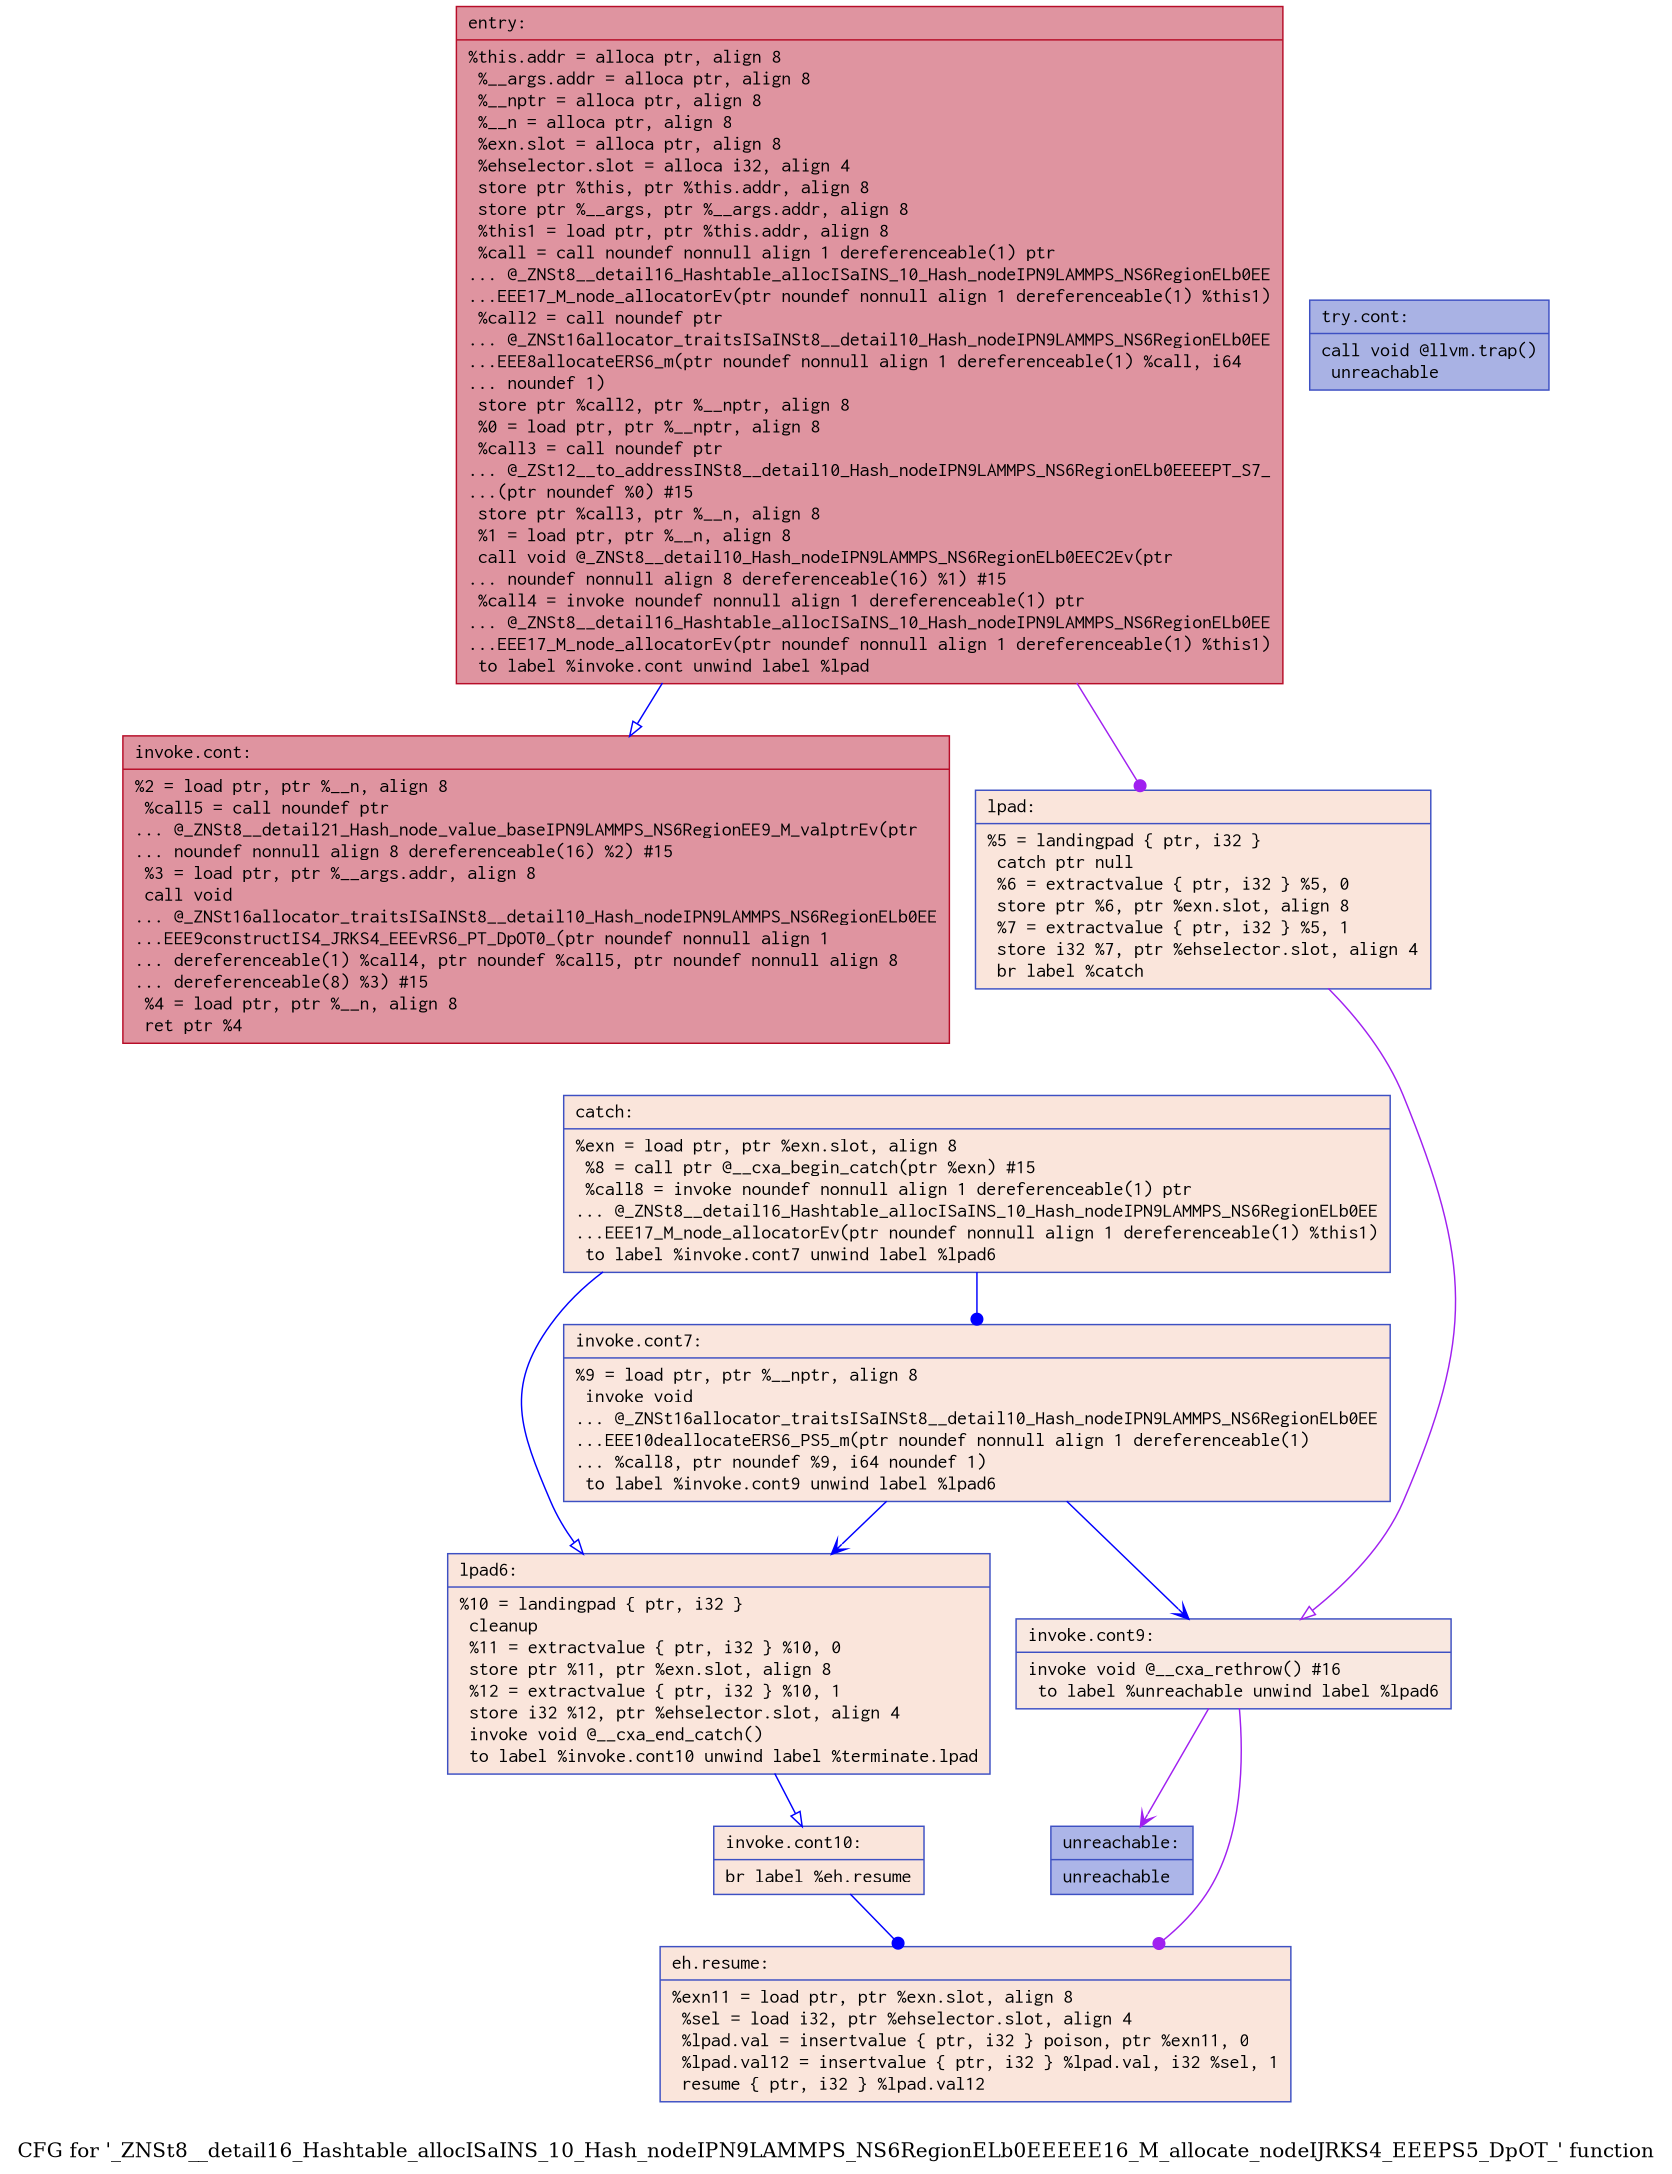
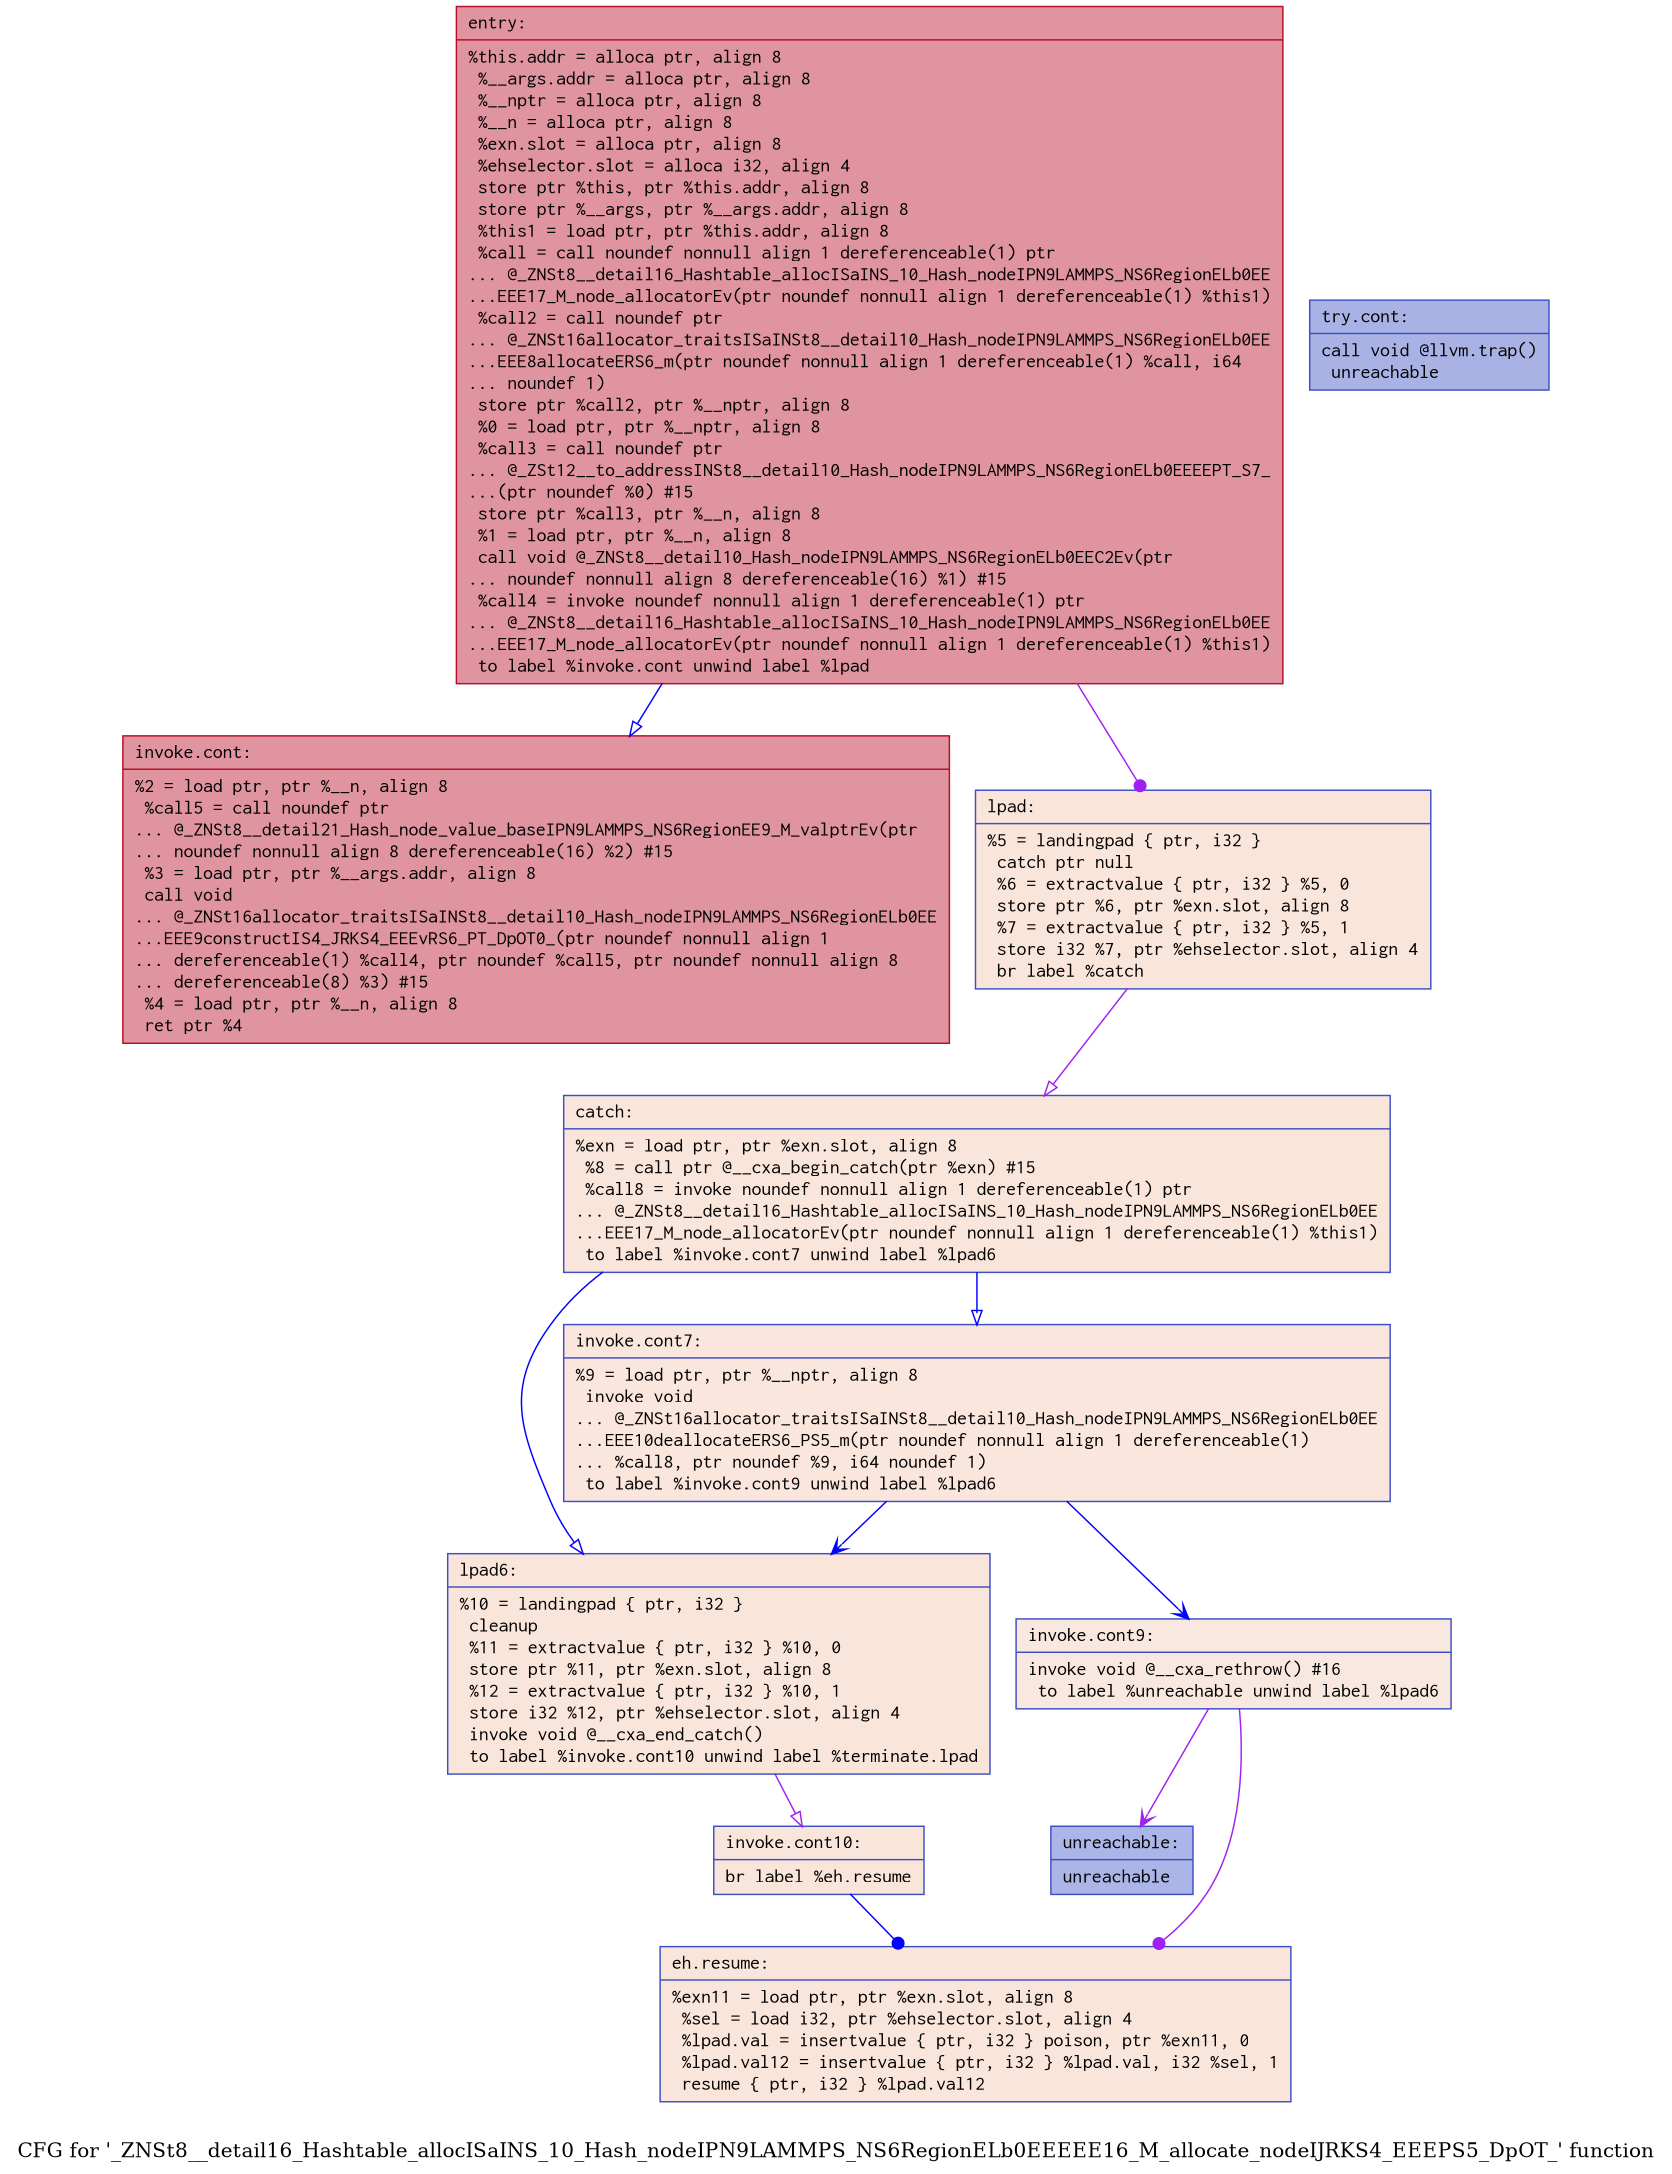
edge "catch:" -> "invoke.cont7:": arrowhead dot -> onormal
edge "lpad:" -> "invoke.cont9:": now "lpad:" -> "catch:"
edge "lpad6:" -> "invoke.cont10:": color blue -> purple
